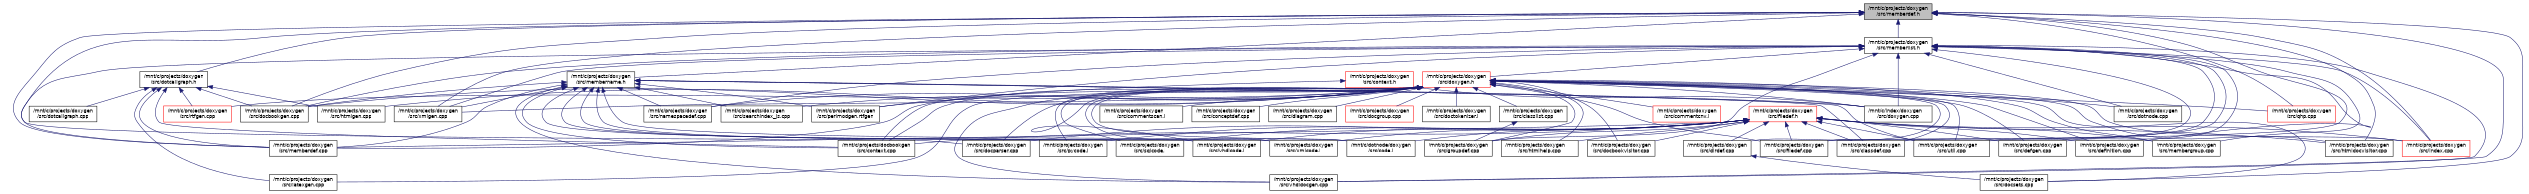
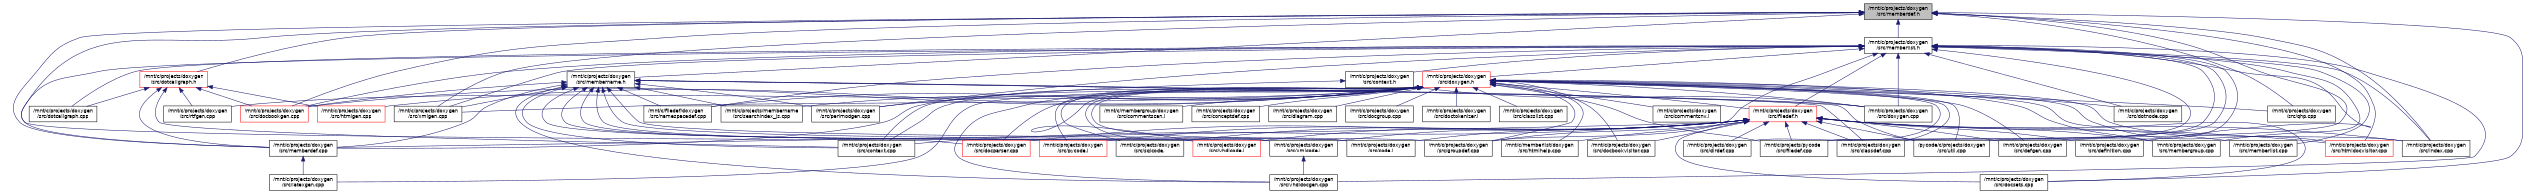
edge "/mnt/c/projects/doxygen /src/dotcallgraph.cpp" -> "/mnt/c/projects/doxygen /src/memberlist.h": added
edge "/mnt/c/projects/doxygen /src/context.h" -> "/mnt/c/projects/doxygen /src/memberlist.h": added
node "/mnt/c/projects/doxygen /src/dotcallgraph.h": color black -> red
node "/mnt/c/projects/doxygen /src/context.h": color red -> black
edge "/mnt/c/projects/doxygen /src/filedef.h" -> "/mnt/c/projects/doxygen /src/memberlist.h": added
edge "/mnt/c/projects/doxygen /src/definition.cpp" -> "/mnt/c/projects/doxygen /src/doxygen.h": now "/mnt/c/projects/doxygen /src/filedef.h" -> "/mnt/c/projects/doxygen /src/doxygen.h"
node "/mnt/c/projects/doxygen /src/rtfgen.cpp": color red -> black
node "/mnt/c/projects/doxygen /src/docbookgen.cpp": color black -> red
node "/mnt/c/projects/doxygen /src/htmlgen.cpp": color black -> red
node "/mnt/c/projects/doxygen /src/namespacedef.cpp": label "/mnt/c/projects/doxygen /src/namespacedef.cpp" -> "/mnt/c/filedef/doxygen /src/namespacedef.cpp"
node "/mnt/c/projects/doxygen /src/searchindex_js.cpp": label "/mnt/c/projects/doxygen /src/searchindex_js.cpp" -> "/mnt/c/projects/membername /src/searchindex_js.cpp"
node "/mnt/c/projects/doxygen /src/perlmodgen.rtfgen": label "/mnt/c/projects/doxygen /src/perlmodgen.rtfgen" -> "/mnt/c/projects/doxygen /src/perlmodgen.cpp"
node "/mnt/c/projects/doxygen /src/commentscan.l": label "/mnt/c/projects/doxygen /src/commentscan.l" -> "/mnt/c/membergroup/doxygen /src/commentscan.l"
node "/mnt/c/projects/doxygen /src/docgroup.cpp": color red -> black
node "/mnt/c/projects/doxygen /src/commentcnv.l": color red -> black
node "/mnt/c/index/doxygen /src/doxygen.cpp": label "/mnt/c/index/doxygen /src/doxygen.cpp" -> "/mnt/c/projects/doxygen /src/doxygen.cpp"
node "/mnt/c/projects/doxygen /src/qhp.cpp": color red -> black
edge "/mnt/c/projects/doxygen /src/groupdef.cpp" -> "/mnt/c/projects/doxygen /src/classlist.cpp": now "/mnt/c/projects/doxygen /src/groupdef.cpp" -> "/mnt/c/projects/doxygen /src/membername.h"
edge "/mnt/c/projects/doxygen /src/vhdldocgen.cpp" -> "/mnt/c/projects/doxygen /src/memberdef.h": now "/mnt/c/projects/doxygen /src/vhdldocgen.cpp" -> "/mnt/c/projects/doxygen /src/xmlcode.l"
node "/mnt/c/projects/docbookgen /src/context.cpp": label "/mnt/c/projects/docbookgen /src/context.cpp" -> "/mnt/c/projects/doxygen /src/context.cpp"
node "/mnt/c/projects/doxygen /src/docparser.cpp": color black -> red
node "/mnt/c/projects/doxygen /src/pycode.l": color black -> red
node "/mnt/c/projects/doxygen /src/vhdlcode.l": color black -> red
node "/mnt/c/dotnode/doxygen /src/code.l": label "/mnt/c/dotnode/doxygen /src/code.l" -> "/mnt/c/projects/doxygen /src/code.l"
node "/mnt/c/projects/doxygen /src/htmlhelp.cpp": label "/mnt/c/projects/doxygen /src/htmlhelp.cpp" -> "/mnt/c/memberlist/doxygen /src/htmlhelp.cpp"
node "/mnt/c/projects/doxygen /src/filedef.cpp": label "/mnt/c/projects/doxygen /src/filedef.cpp" -> "/mnt/c/projects/pycode /src/filedef.cpp"
node "/mnt/c/projects/doxygen /src/util.cpp": label "/mnt/c/projects/doxygen /src/util.cpp" -> "/pycode/c/projects/doxygen /src/util.cpp"
node "/mnt/c/projects/doxygen /src/memberlist.cpp": added
node "/mnt/c/projects/doxygen /src/htmldocvisitor.cpp": color black -> red
node "/mnt/c/projects/doxygen /src/index.cpp": color red -> black
edge "/mnt/c/projects/doxygen /src/latexgen.cpp" -> "/mnt/c/projects/doxygen /src/dotcallgraph.h": now "/mnt/c/projects/doxygen /src/latexgen.cpp" -> "/mnt/c/projects/doxygen /src/memberdef.cpp"
edge "/mnt/c/projects/doxygen /src/docsets.cpp" -> "/mnt/c/projects/doxygen /src/dirdef.cpp": now "/mnt/c/projects/doxygen /src/docsets.cpp" -> "/mnt/c/projects/doxygen /src/filedef.h"
